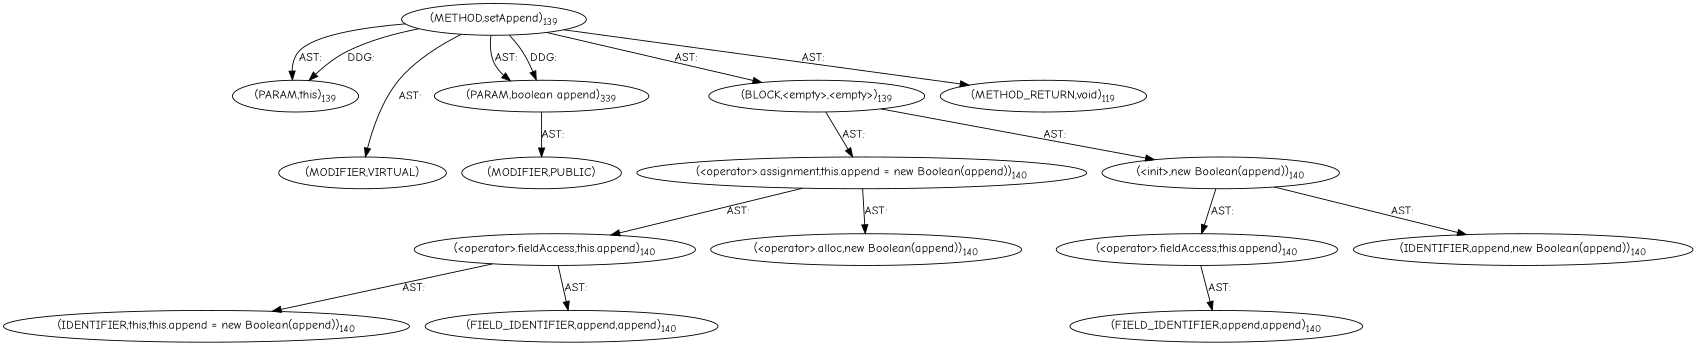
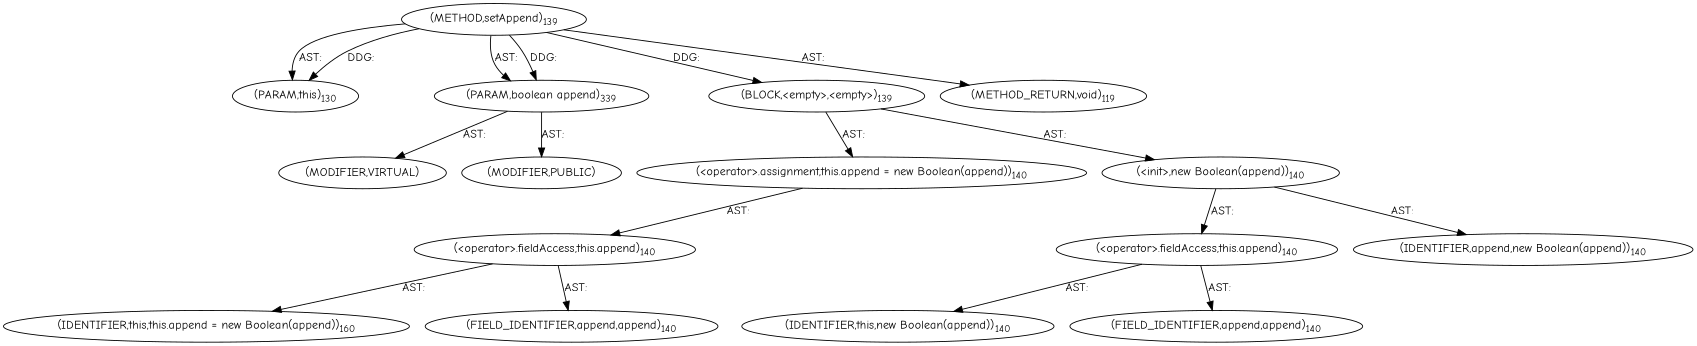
edge "(METHOD,setAppend)" -> "(BLOCK,<empty>,<empty>)": label "AST: " -> "DDG: "
edge "(METHOD,setAppend)" -> "(MODIFIER,VIRTUAL)": now "(PARAM,boolean append)" -> "(MODIFIER,VIRTUAL)"
node "(PARAM,this)": text "139" -> "130"
node "(<operator>.alloc,new Boolean(append))": removed
node "(IDENTIFIER,this,this.append = new Boolean(append))": text "140" -> "160"
node "(IDENTIFIER,this,new Boolean(append))": added
